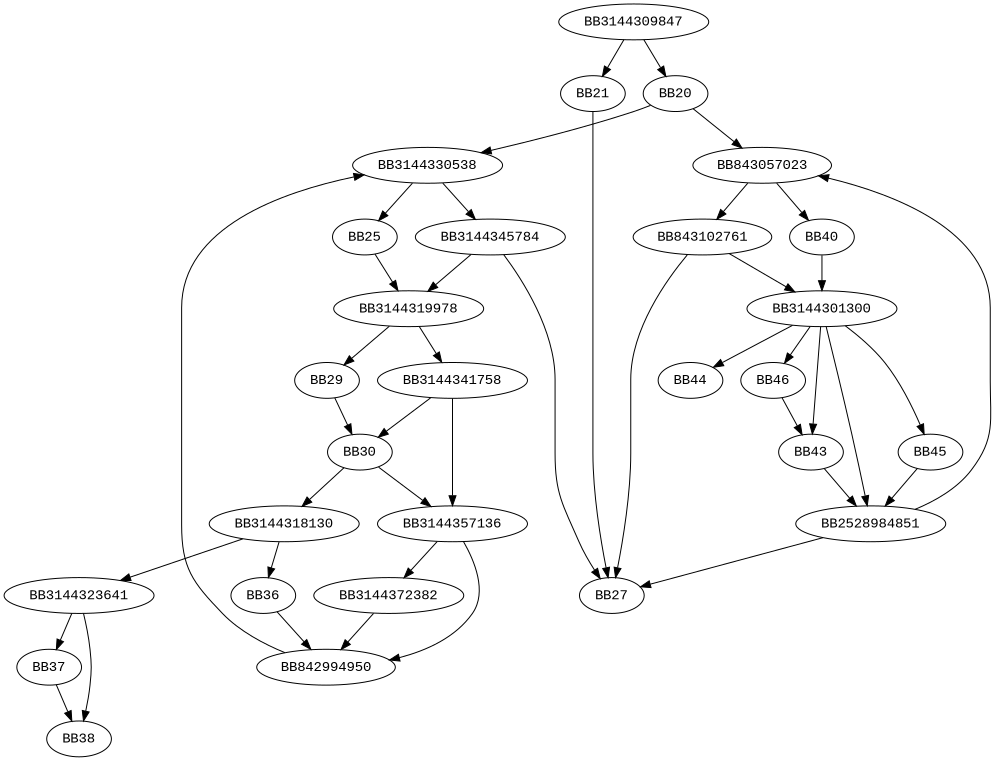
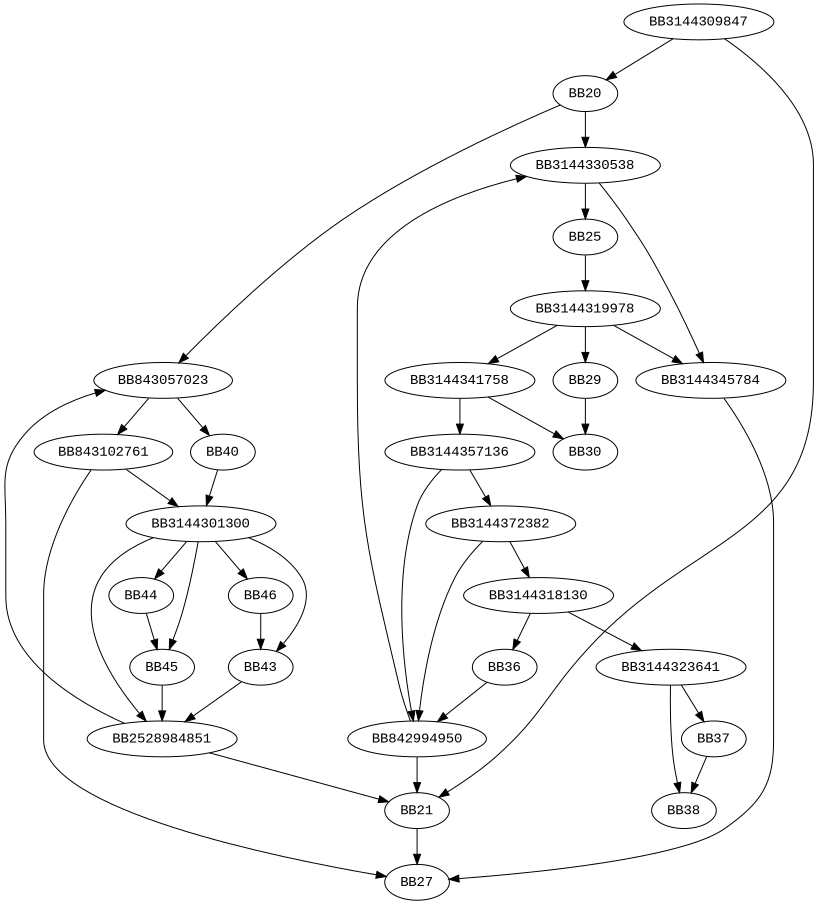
edge "BB3144345784" -> "BB3144319978": reversed
edge "BB30" -> "BB3144318130": now "BB3144372382" -> "BB3144318130"
edge "BB30" -> "BB3144357136": removed
edge "BB2528984851" -> "BB27": now "BB2528984851" -> "BB21"
edge "BB44" -> "BB45": added
edge "BB842994950" -> "BB21": added
